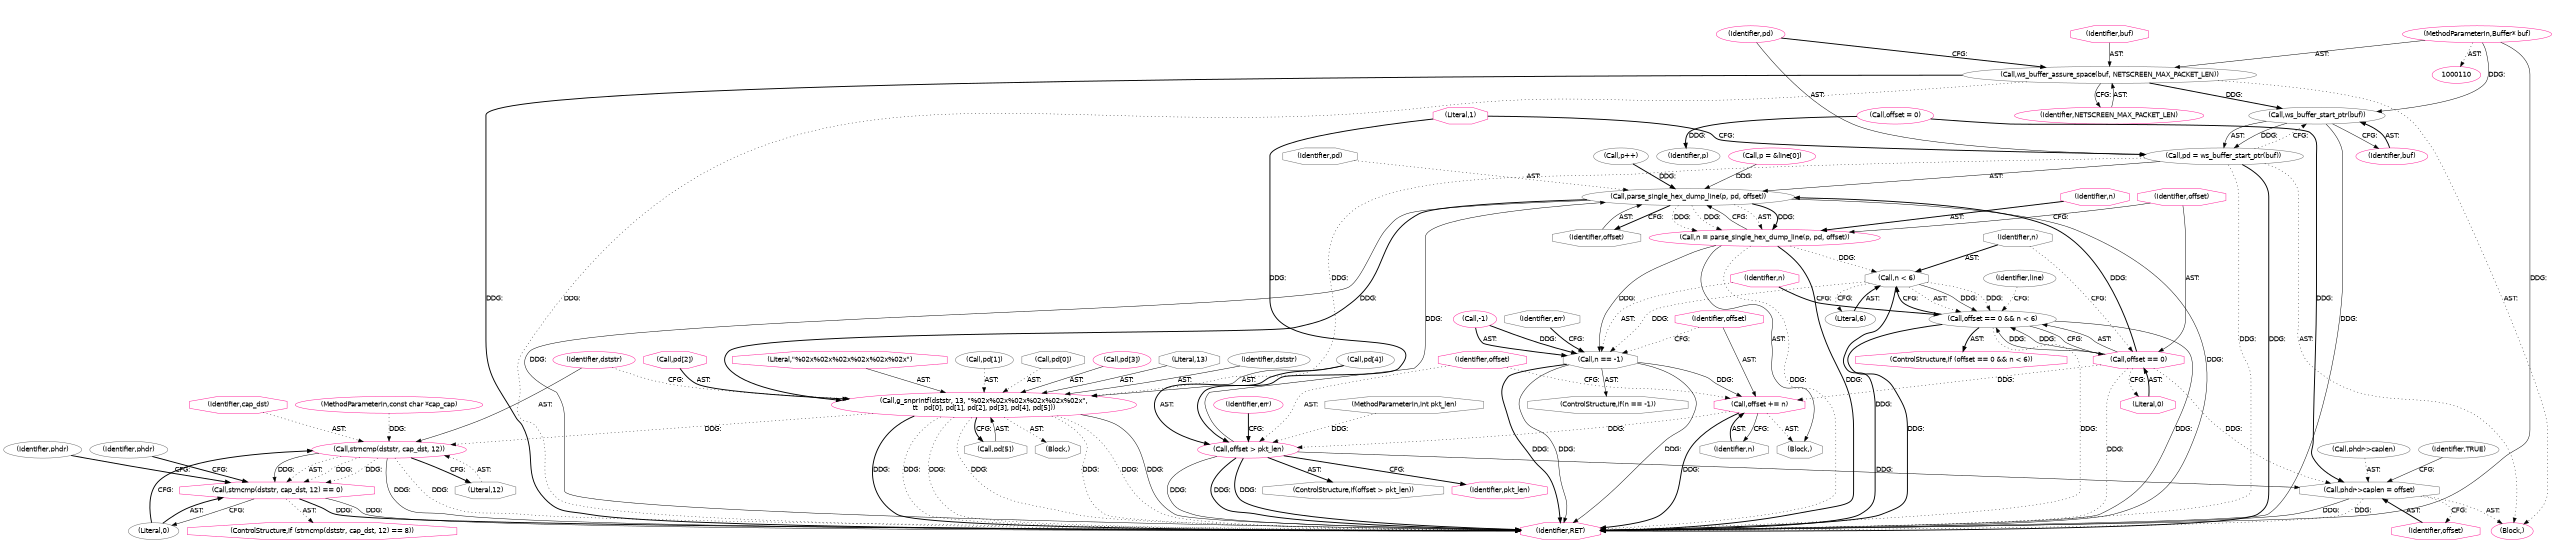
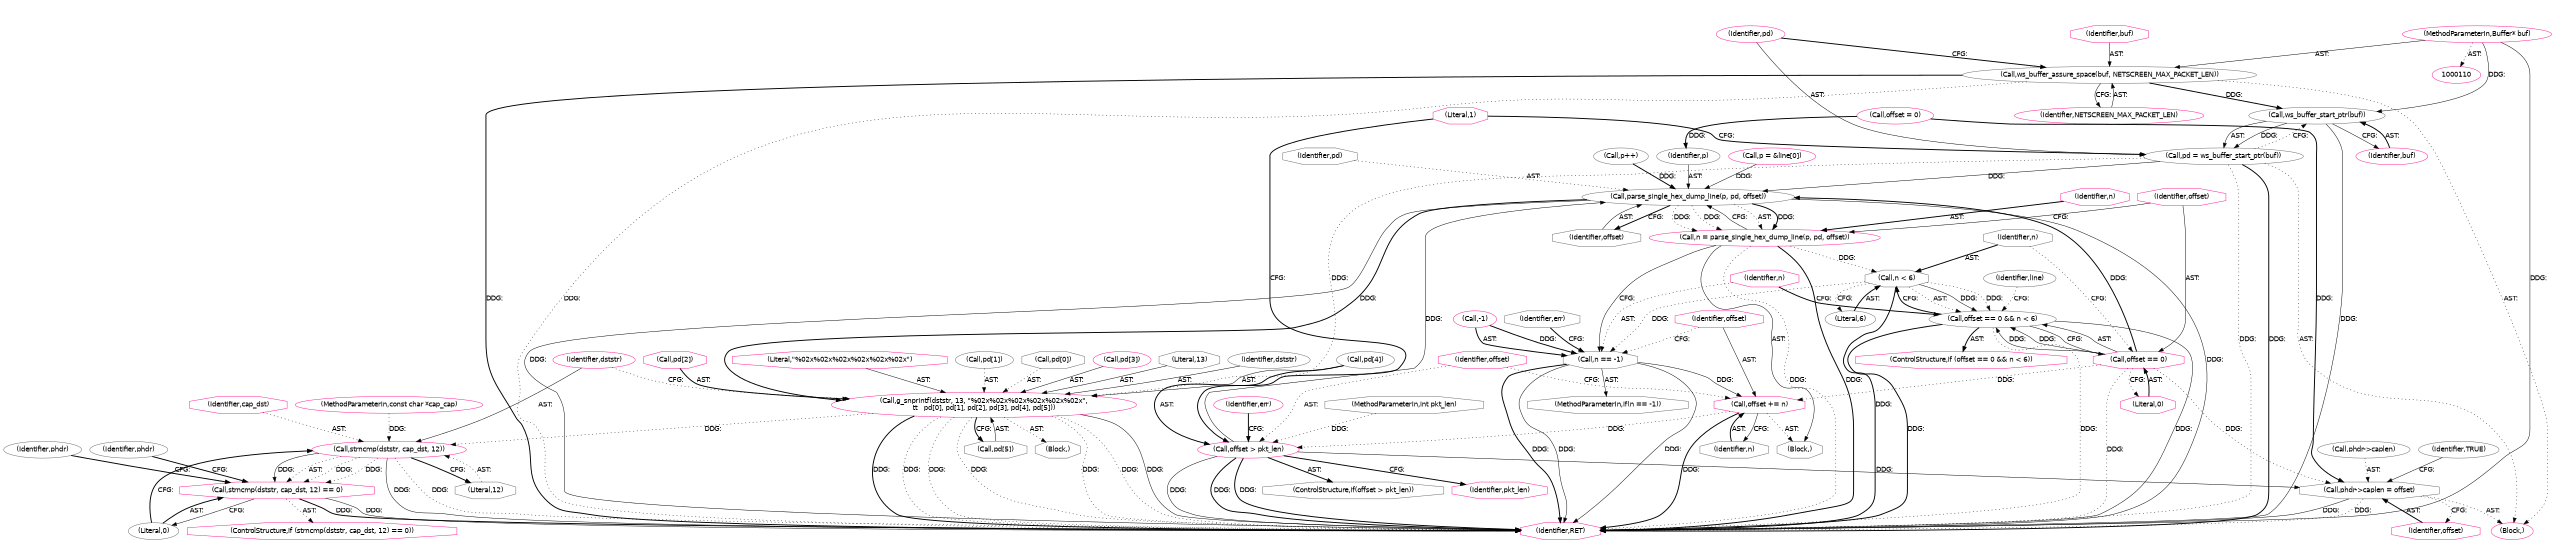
edge "(Identifier,p)" -> "(Call,parse_single_hex_dump_line(p, pd, offset))": added, label "AST:"
edge "(Call,pd = ws_buffer_start_ptr(buf))" -> "(Call,parse_single_hex_dump_line(p, pd, offset))": label "AST: " -> "DDG: "
edge "(Literal,1)" -> "(Call,offset > pkt_len)": label "DDG: " -> "CFG: "
edge "(Call,n = parse_single_hex_dump_line(p, pd, offset))" -> "(Call,n == -1)": label "DDG: " -> "CFG: "
node "(ControlStructure,if(n == -1))": label "(ControlStructure,if(n == -1))" -> "(MethodParameterIn,if(n == -1))"
node "(ControlStructure,if (strncmp(dststr, cap_dst, 12) == 8))": label "(ControlStructure,if (strncmp(dststr, cap_dst, 12) == 8))" -> "(ControlStructure,if (strncmp(dststr, cap_dst, 12) == 0))"
